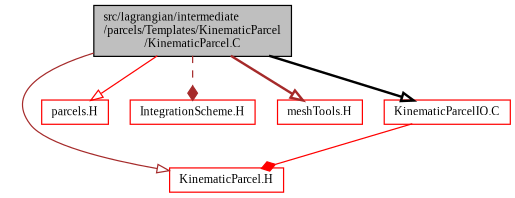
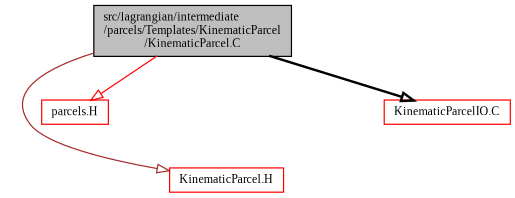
node "IntegrationScheme.H": removed
node "meshTools.H": removed
edge "KinematicParcelIO.C" -> "KinematicParcel.H": removed
